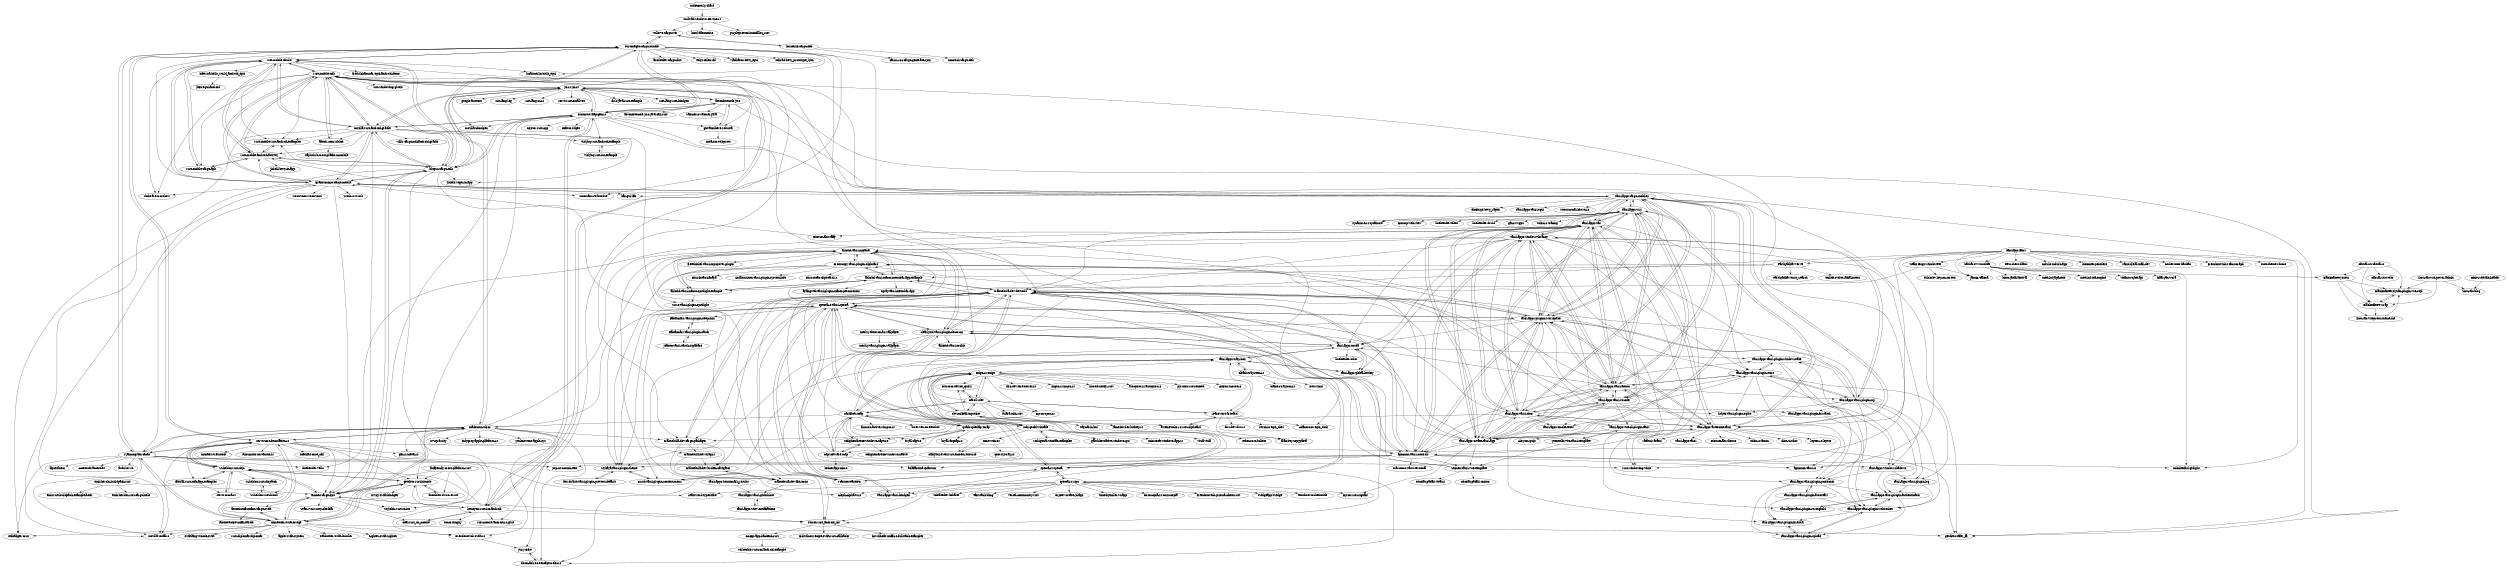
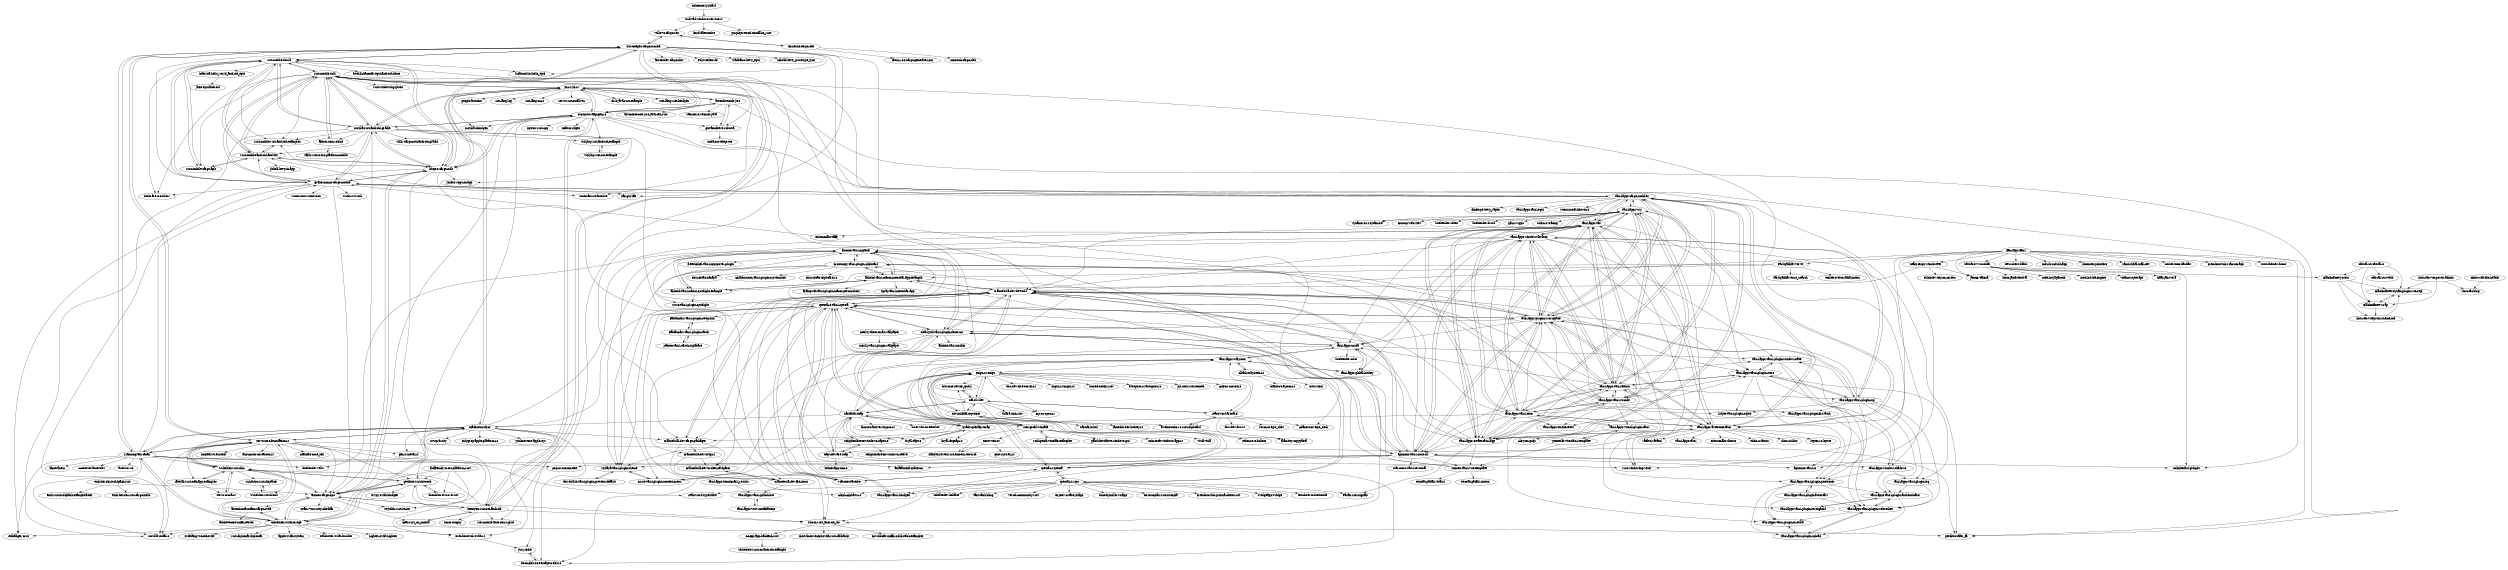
node "xajik/drrb-cross-platform-mobile": label "xajik/drrb-cross-platform-mobile" -> "xajik/rust-cross-platform-mobile"
node "Byron/rust-signals": label "Byron/rust-signals" -> "Pauan/rust-signals"
